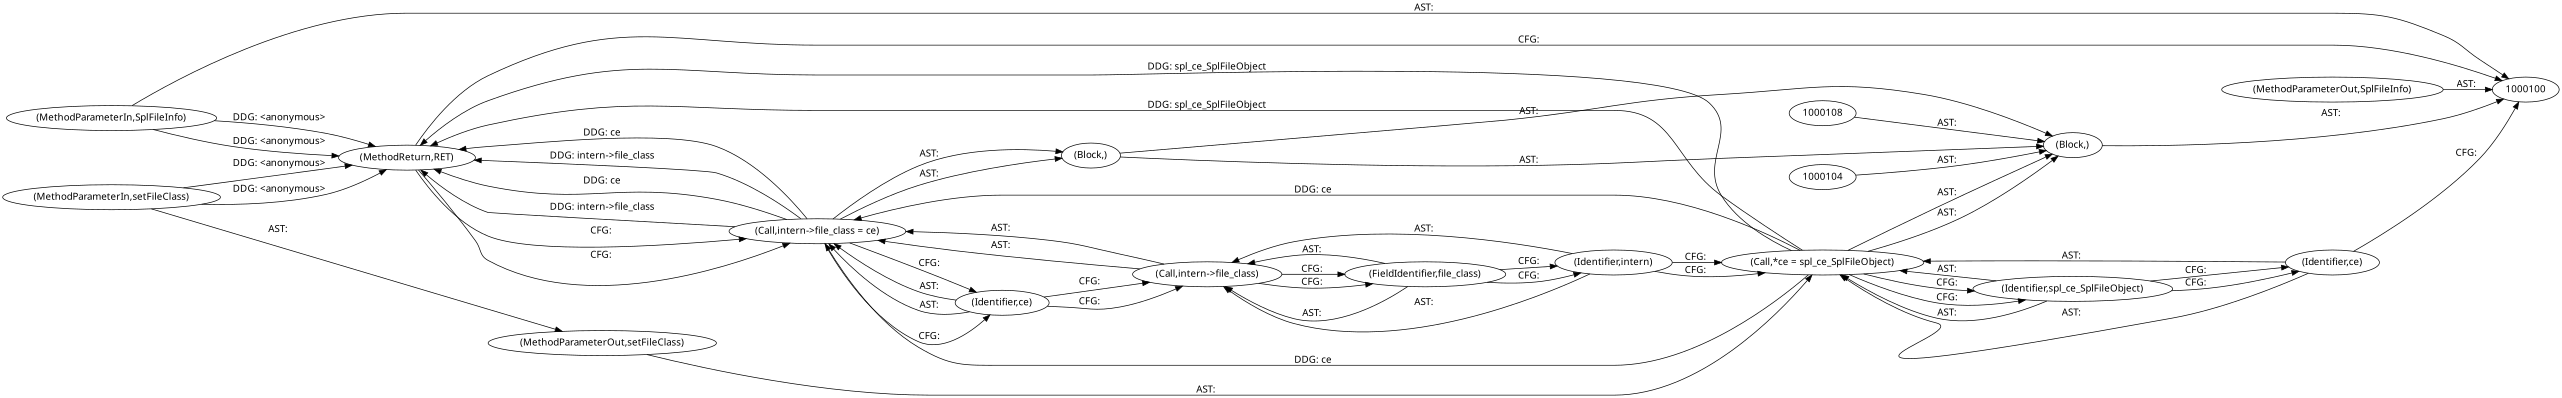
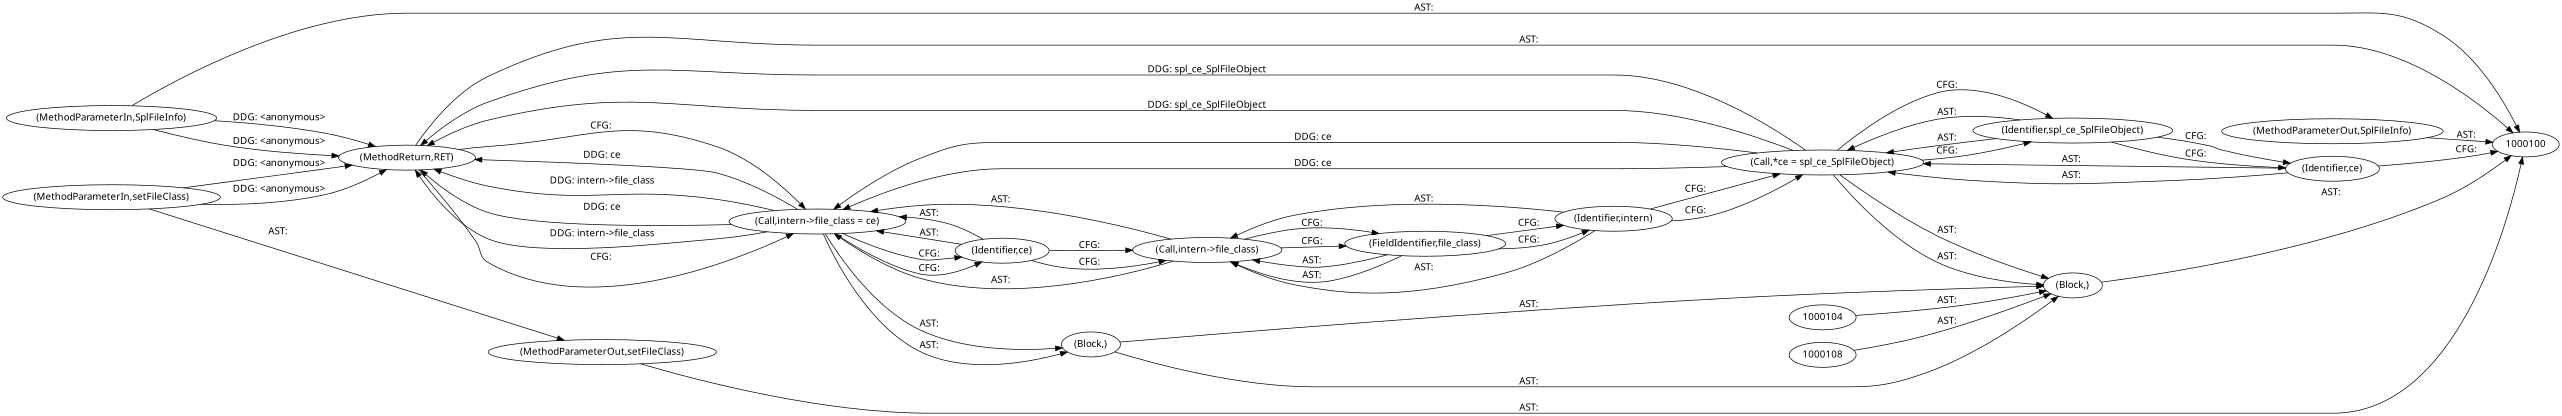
edge "(MethodReturn,RET)" -> "1000100": label "CFG: " -> "AST: "
edge "(MethodParameterOut,setFileClass)" -> "(Call,*ce = spl_ce_SplFileObject)": now "(MethodParameterOut,setFileClass)" -> "1000100"
